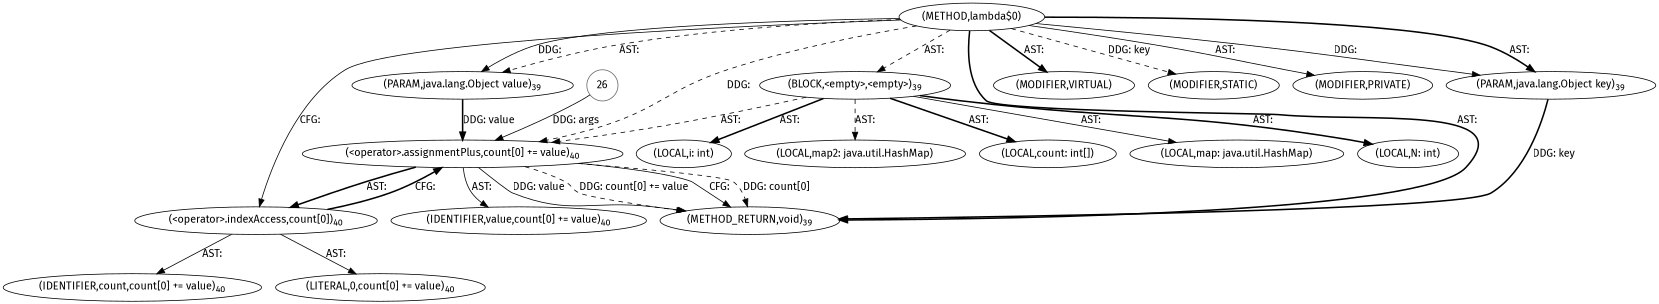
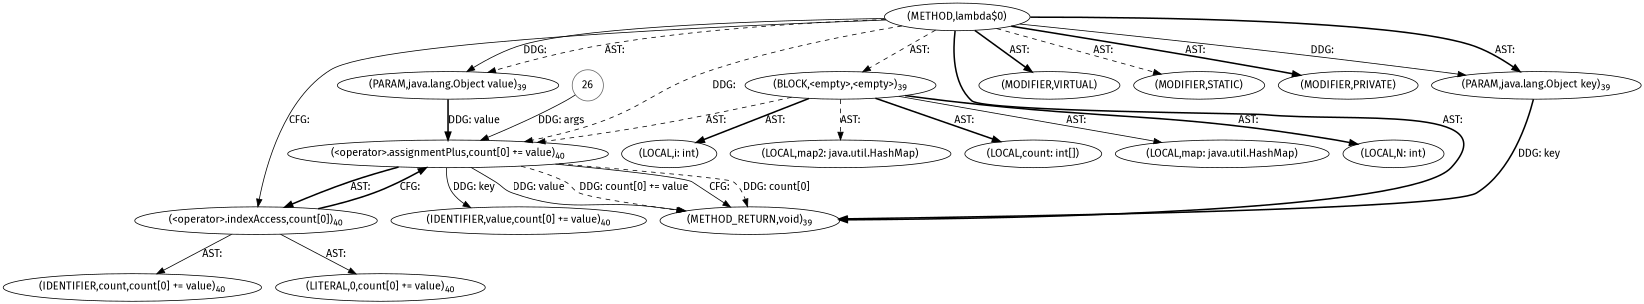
edge "(METHOD,lambda$0)" -> "(MODIFIER,PRIVATE)": style solid -> bold
edge "(METHOD,lambda$0)" -> "(MODIFIER,STATIC)": label "DDG: key" -> "AST: "
edge "(<operator>.assignmentPlus,count[0] += value)" -> "(IDENTIFIER,value,count[0] += value)": label "AST: " -> "DDG: key"
